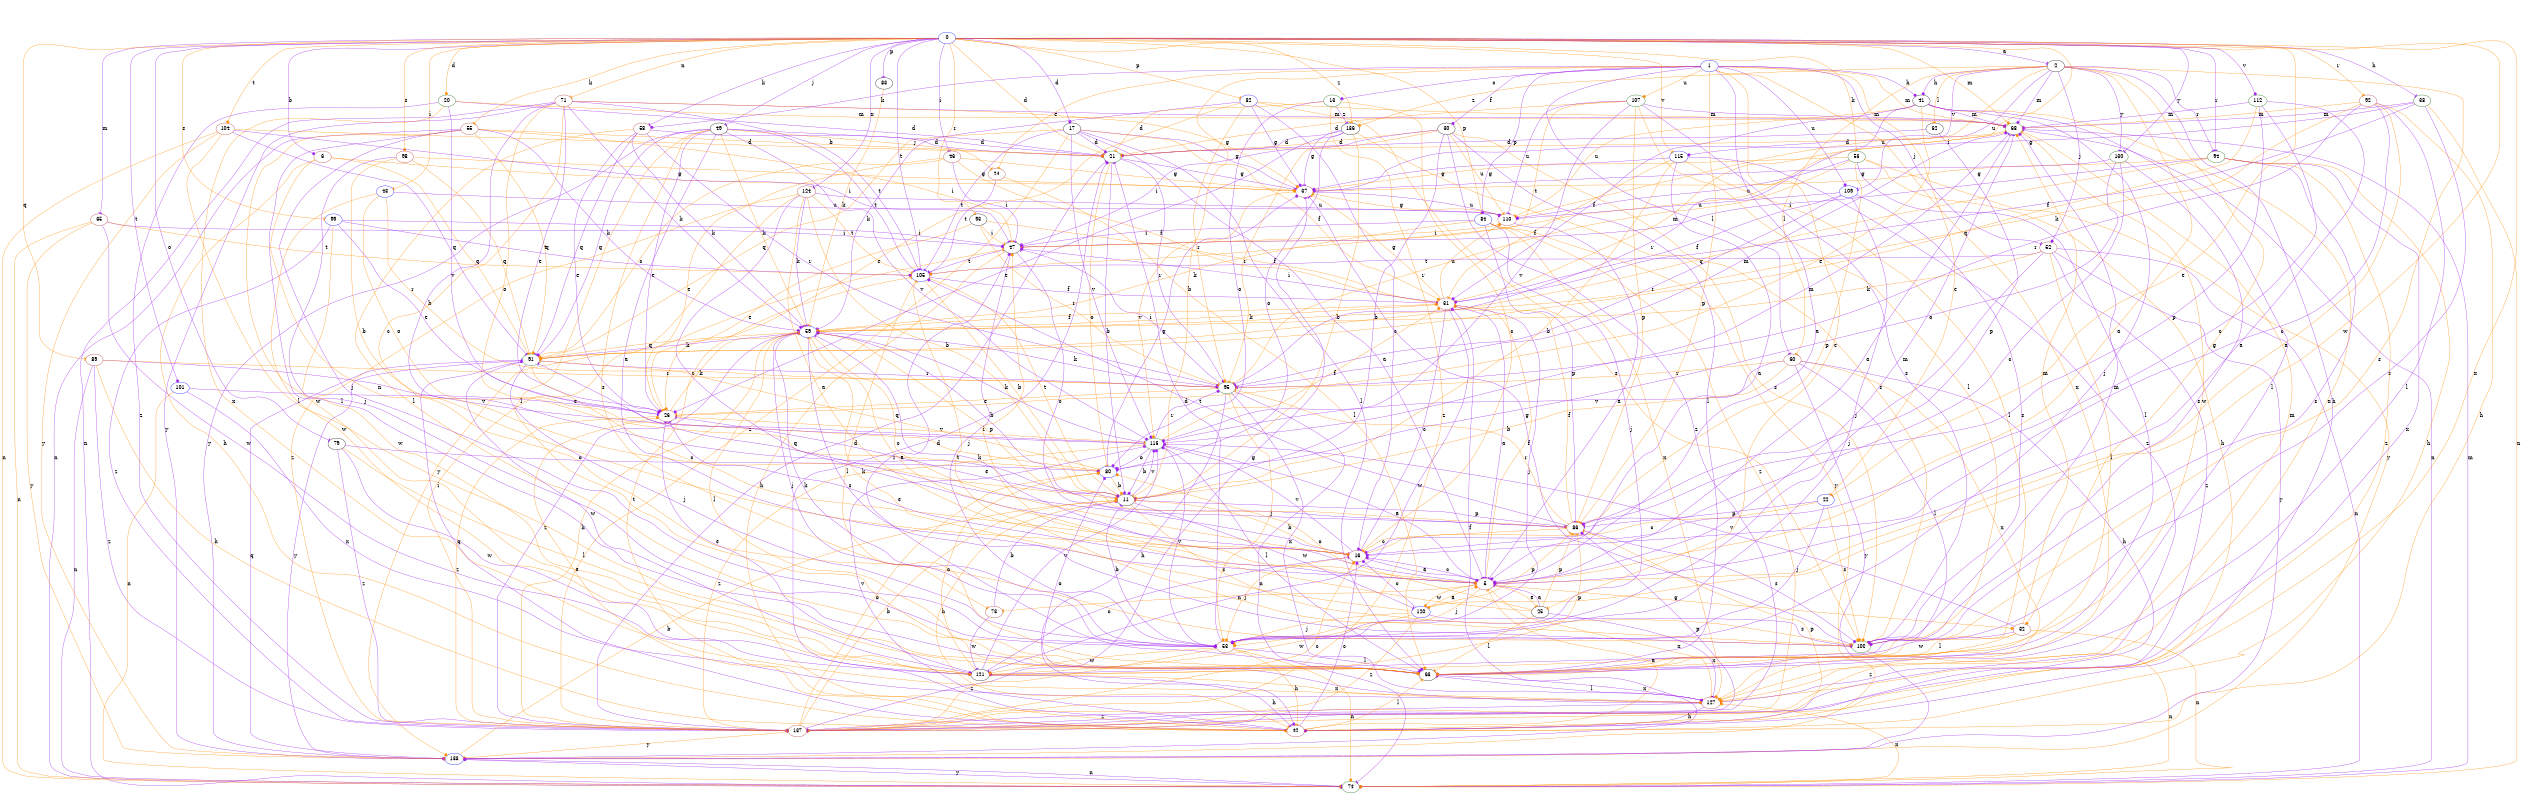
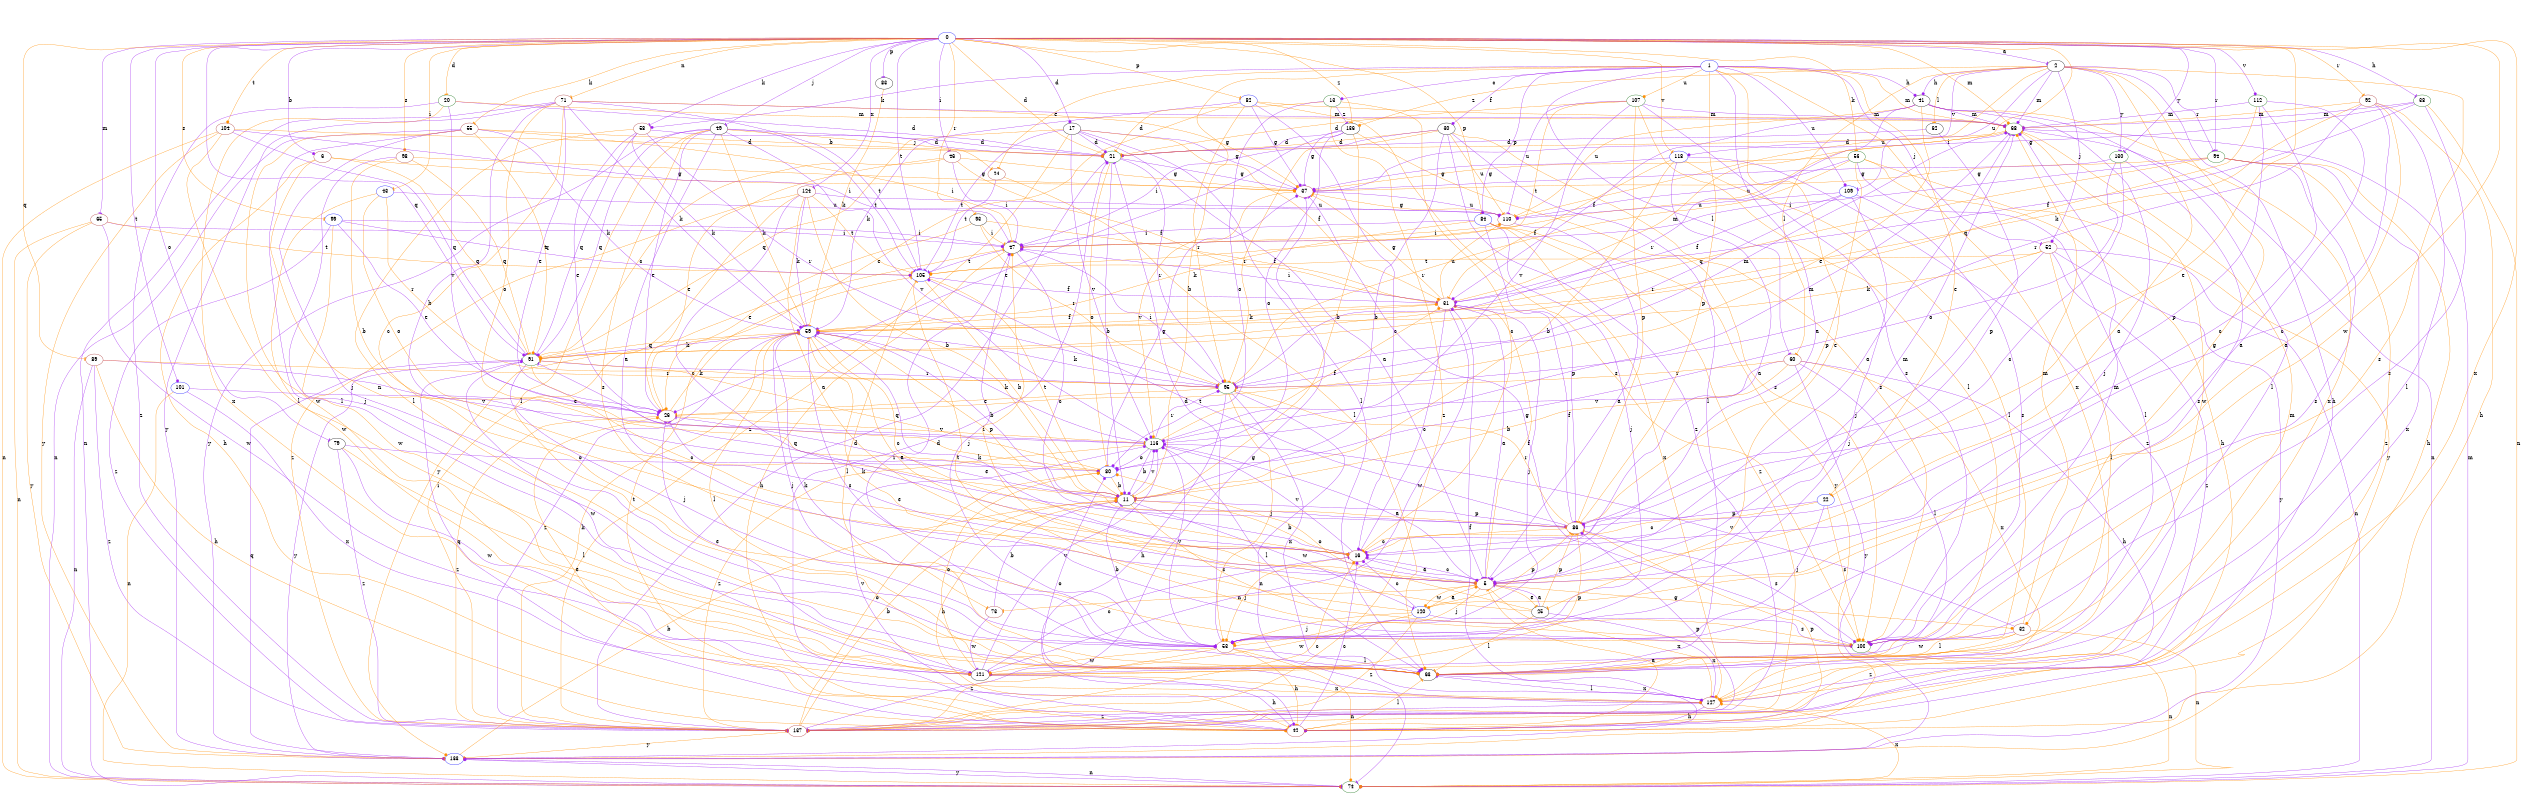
edge "0" -> "20": arrowhead dot -> tee
edge "0" -> "91": added, label "q"
node "115": label "115" -> "118"
edge "52" -> "105": color purple -> darkorange
edge "86" -> "31": color darkorange -> purple
